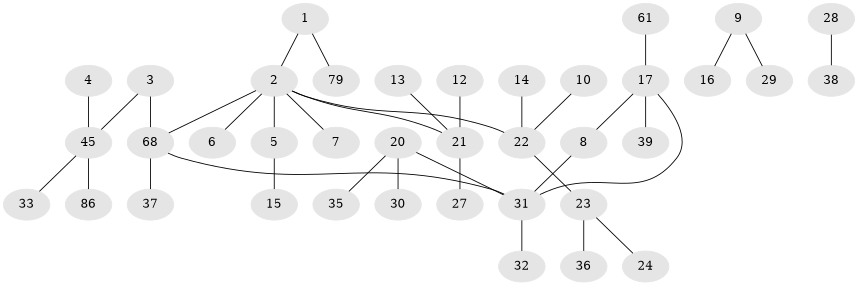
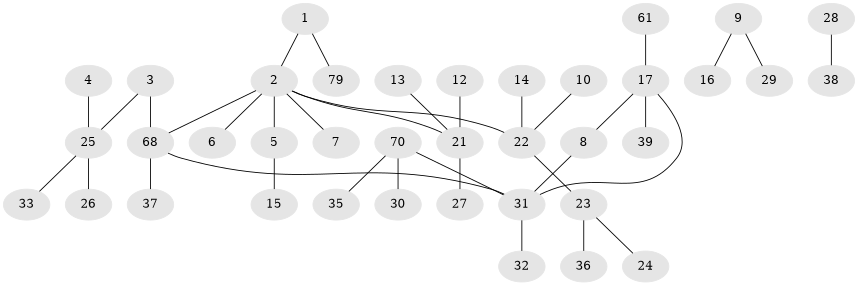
node "45": label "45" -> "25"
node "20": label "20" -> "70"
node "86": label "86" -> "26"
